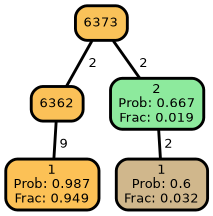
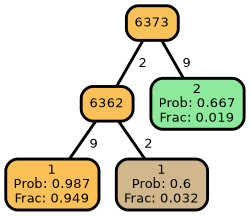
edge "6373" -- "2 Prob: 0.667 Frac: 0.019": label " 2" -> " 9"
edge "2 Prob: 0.667 Frac: 0.019" -- "1 Prob: 0.6 Frac: 0.032": now "6362" -- "1 Prob: 0.6 Frac: 0.032"
